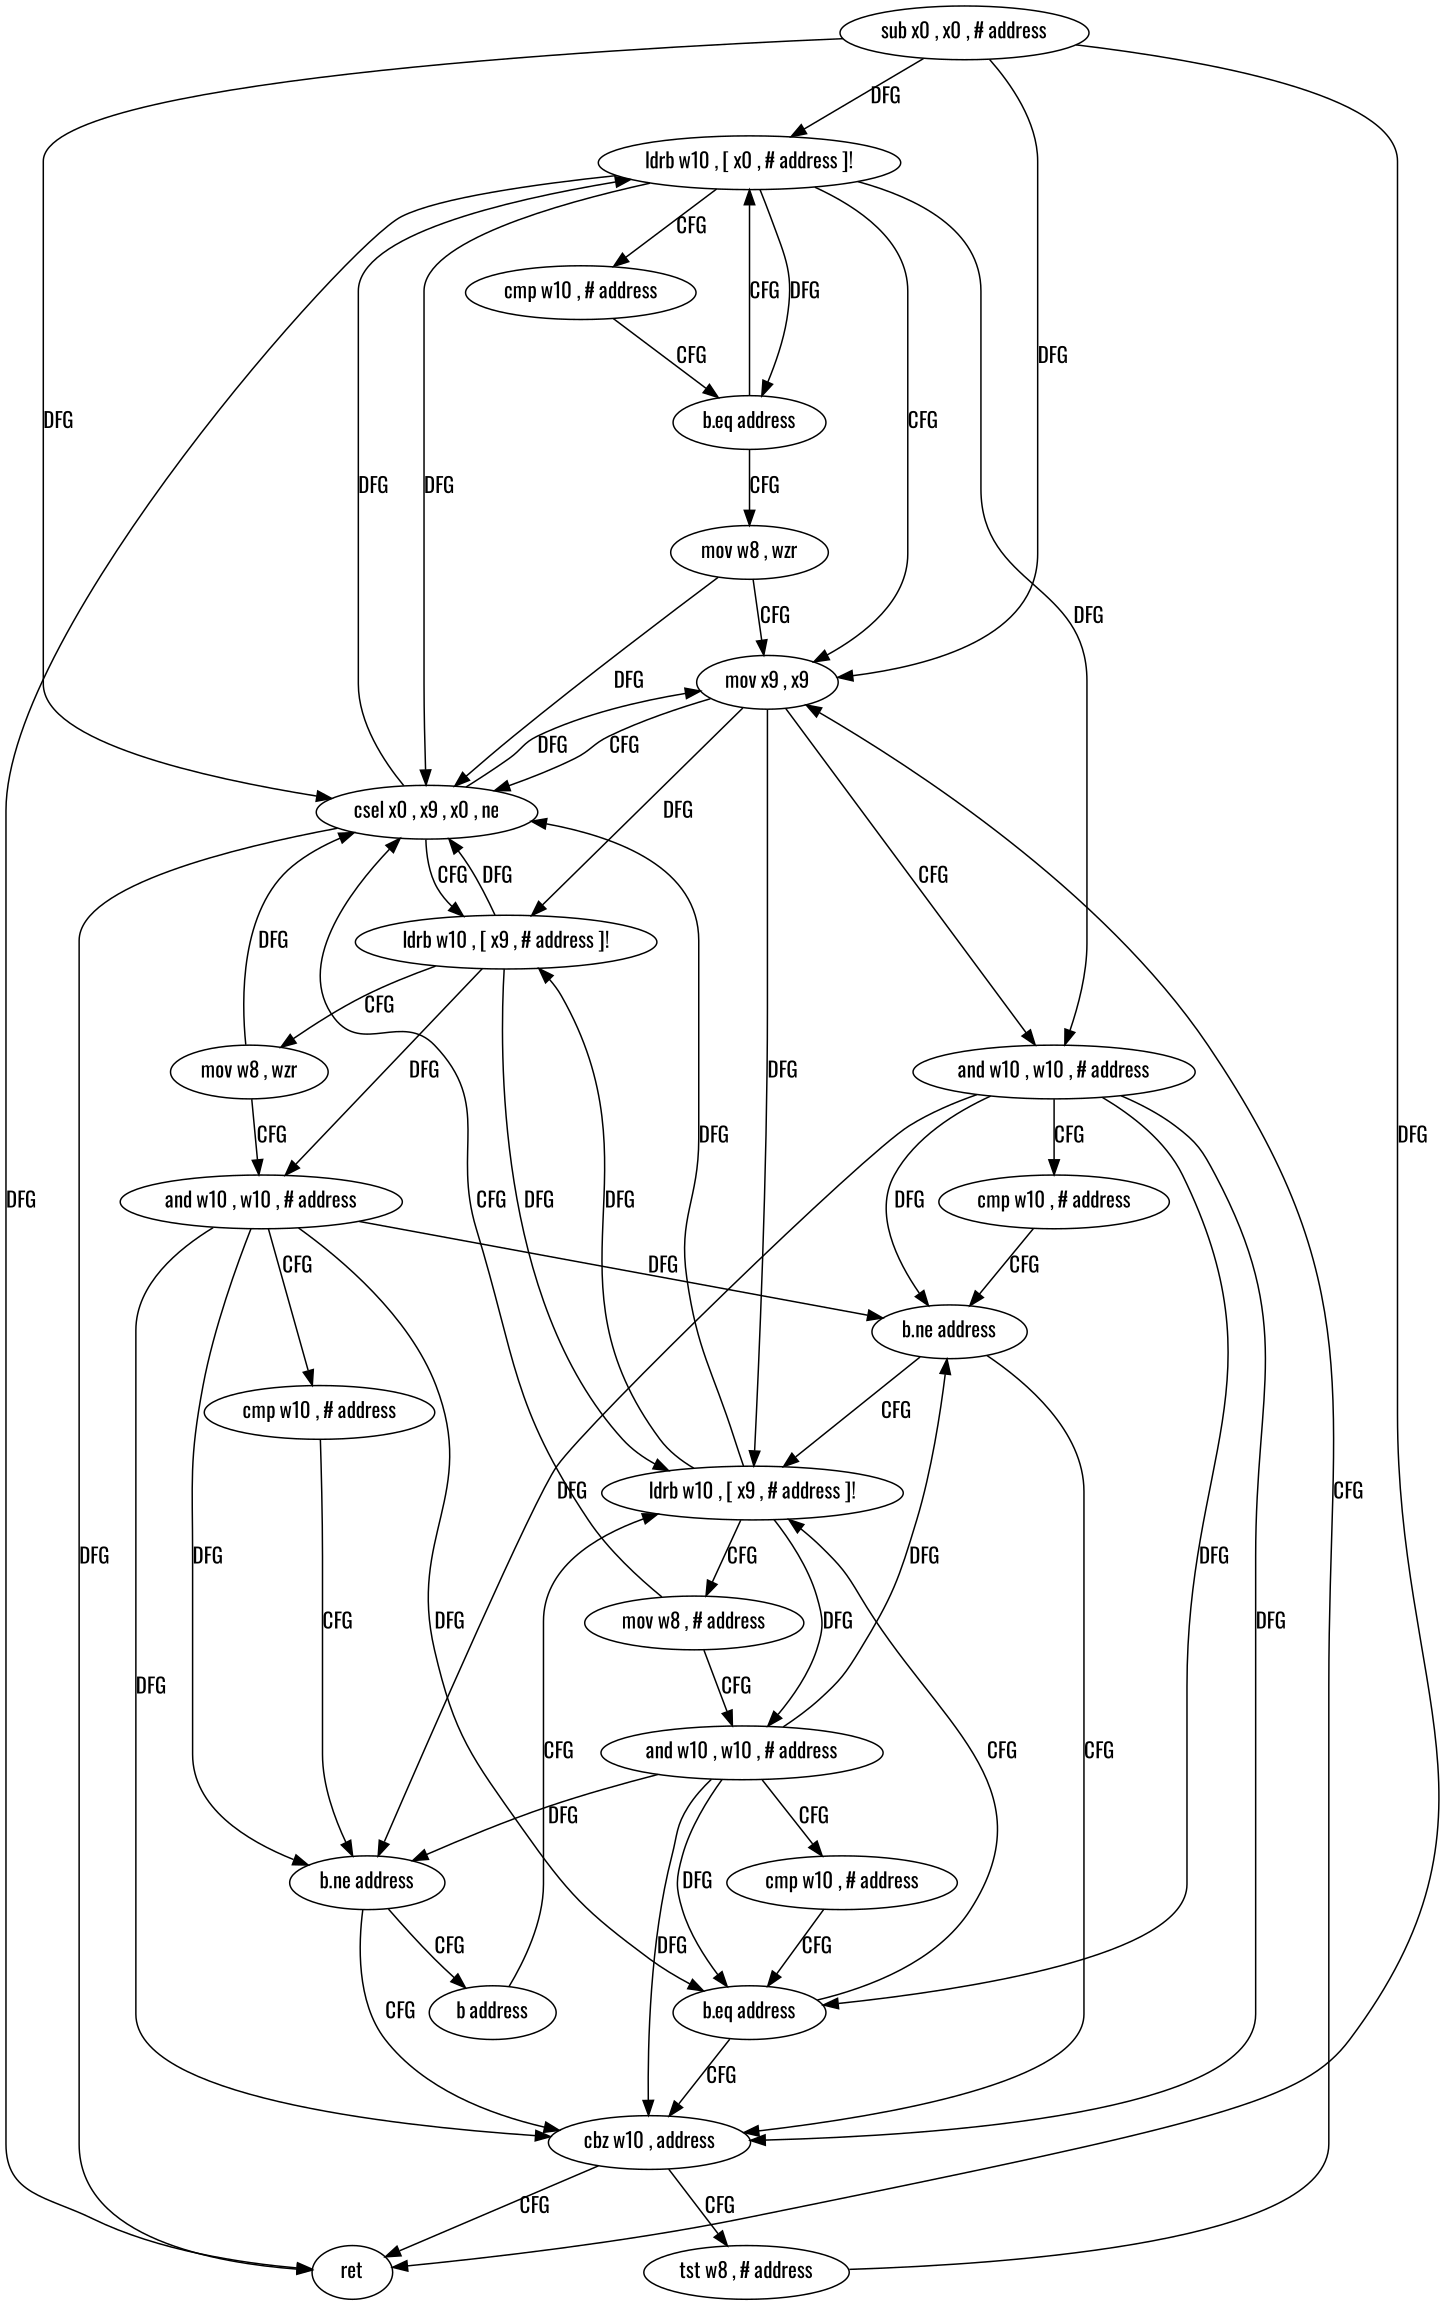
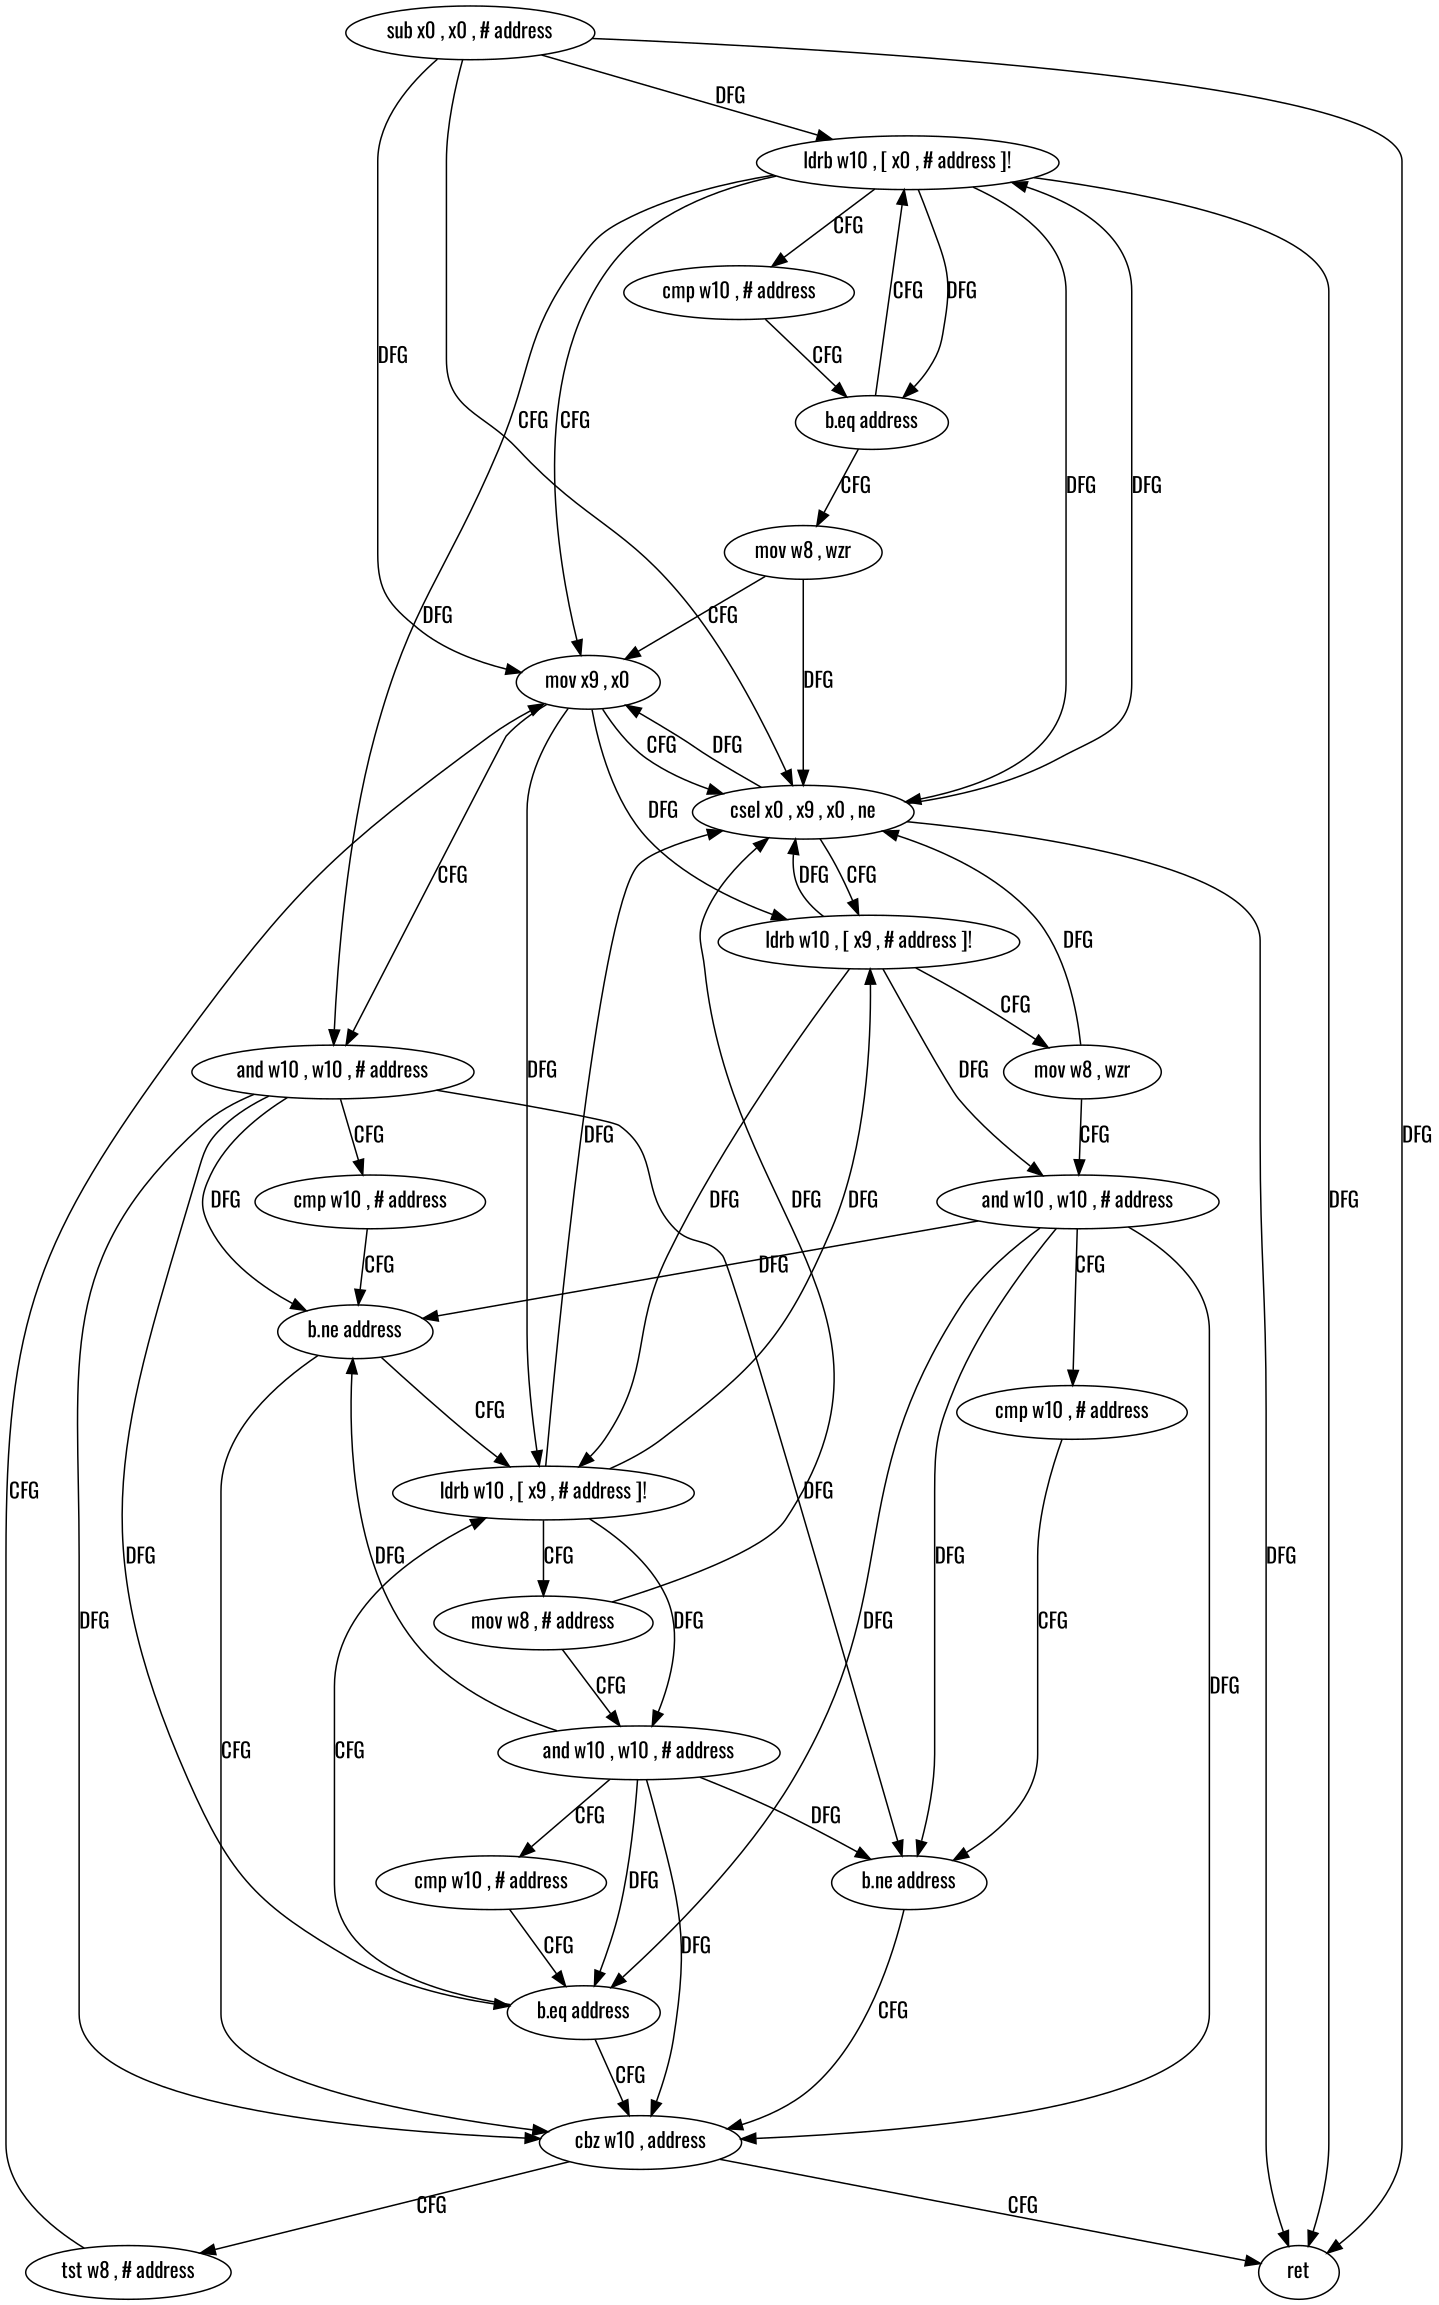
edge "sub x0 , x0 , # address" -> "csel x0 , x9 , x0 , ne": label "DFG" -> "CFG"
node "mov x9 , x9": label "mov x9 , x9" -> "mov x9 , x0"
edge "mov w8 , # address" -> "csel x0 , x9 , x0 , ne": label "CFG" -> "DFG"
node "b address": removed
